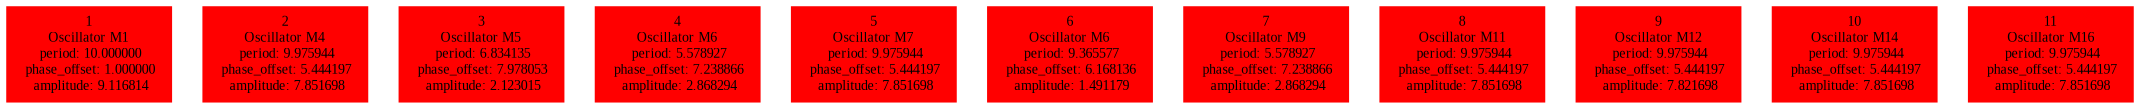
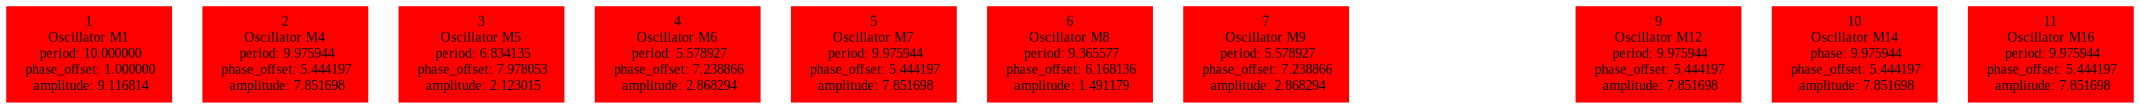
node "6": text "Oscillator M6" -> "Oscillator M8"
node "8": removed
node "10": text "period: 9.975944" -> "phase: 9.975944"
node "9": text "amplitude: 7.821698" -> "amplitude: 7.851698"
